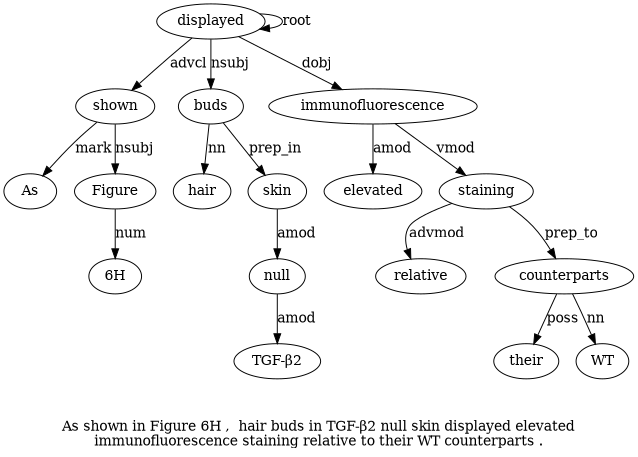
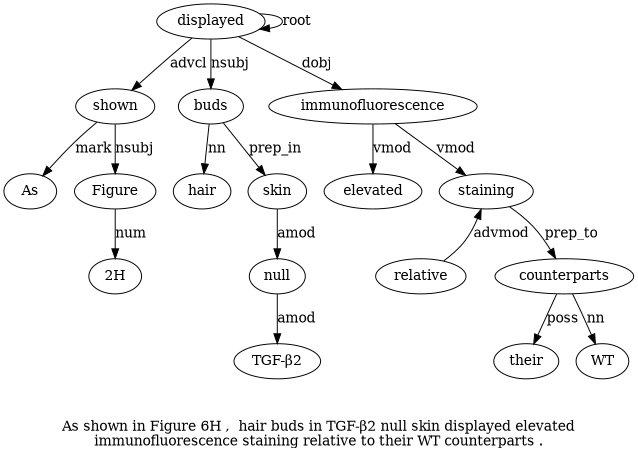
edge "immunofluorescence" -> "elevated": label "amod" -> "vmod"
edge "staining" -> "relative": reversed
node "6H": label "6H" -> "2H"
